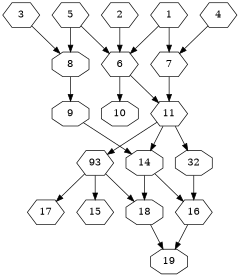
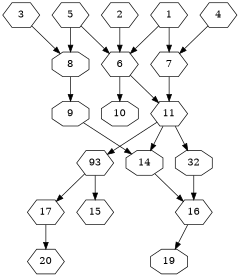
node "18": removed
node "20": added
